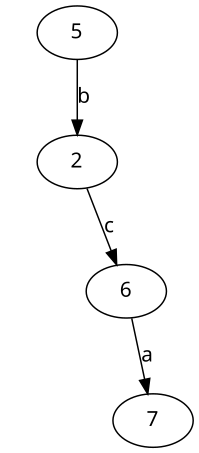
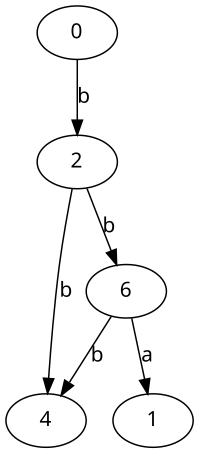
node "5": label "5" -> "0"
edge "2" -> "6": label "c" -> "b"
node "4": added
node "7": label "7" -> "1"
